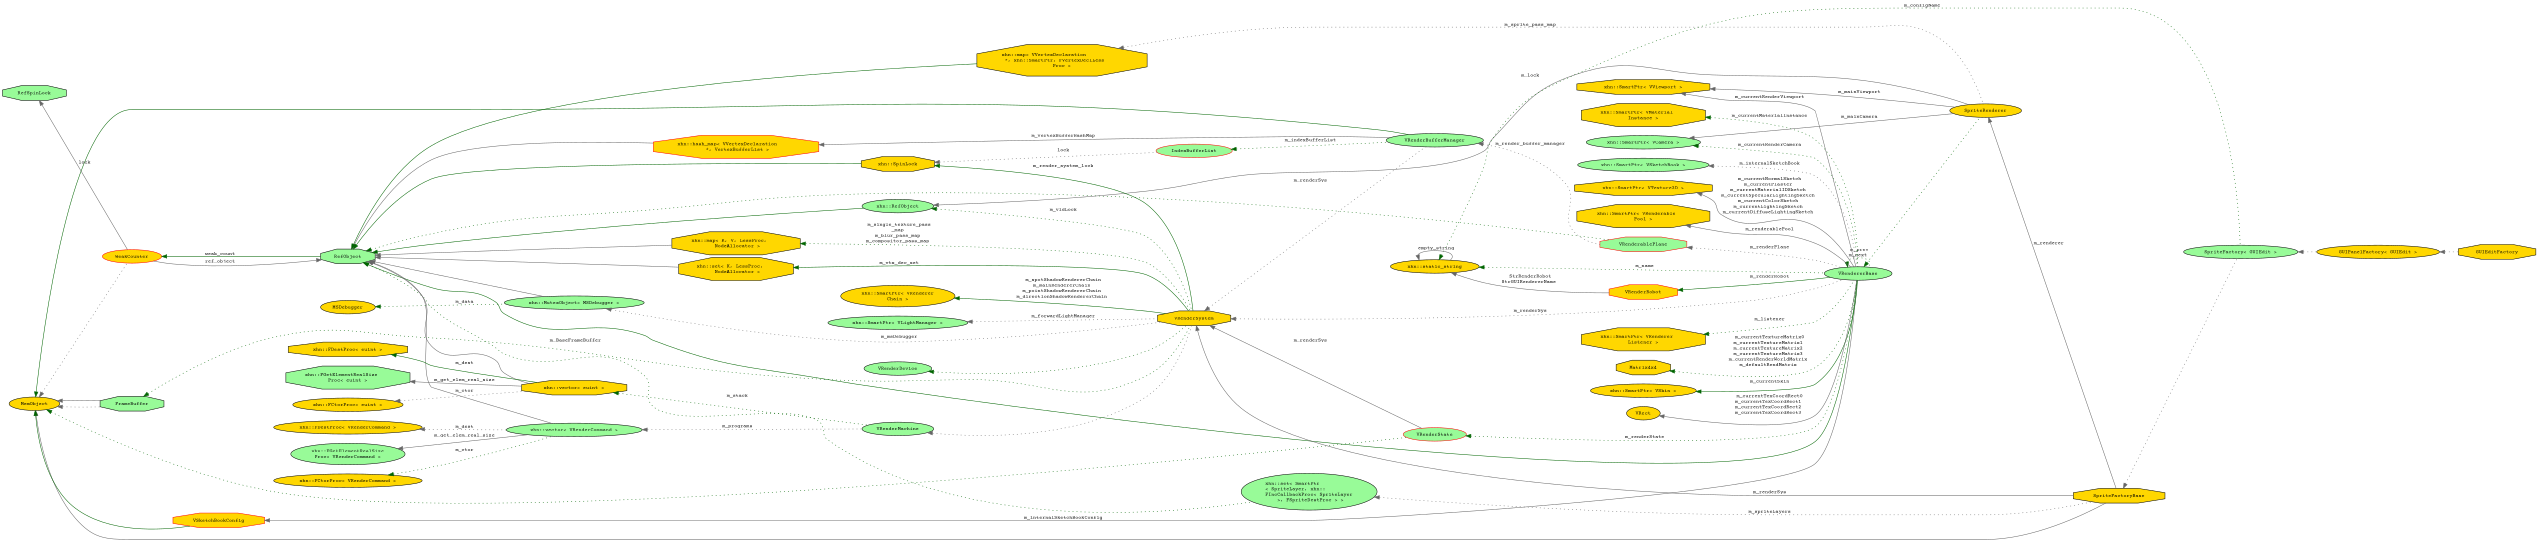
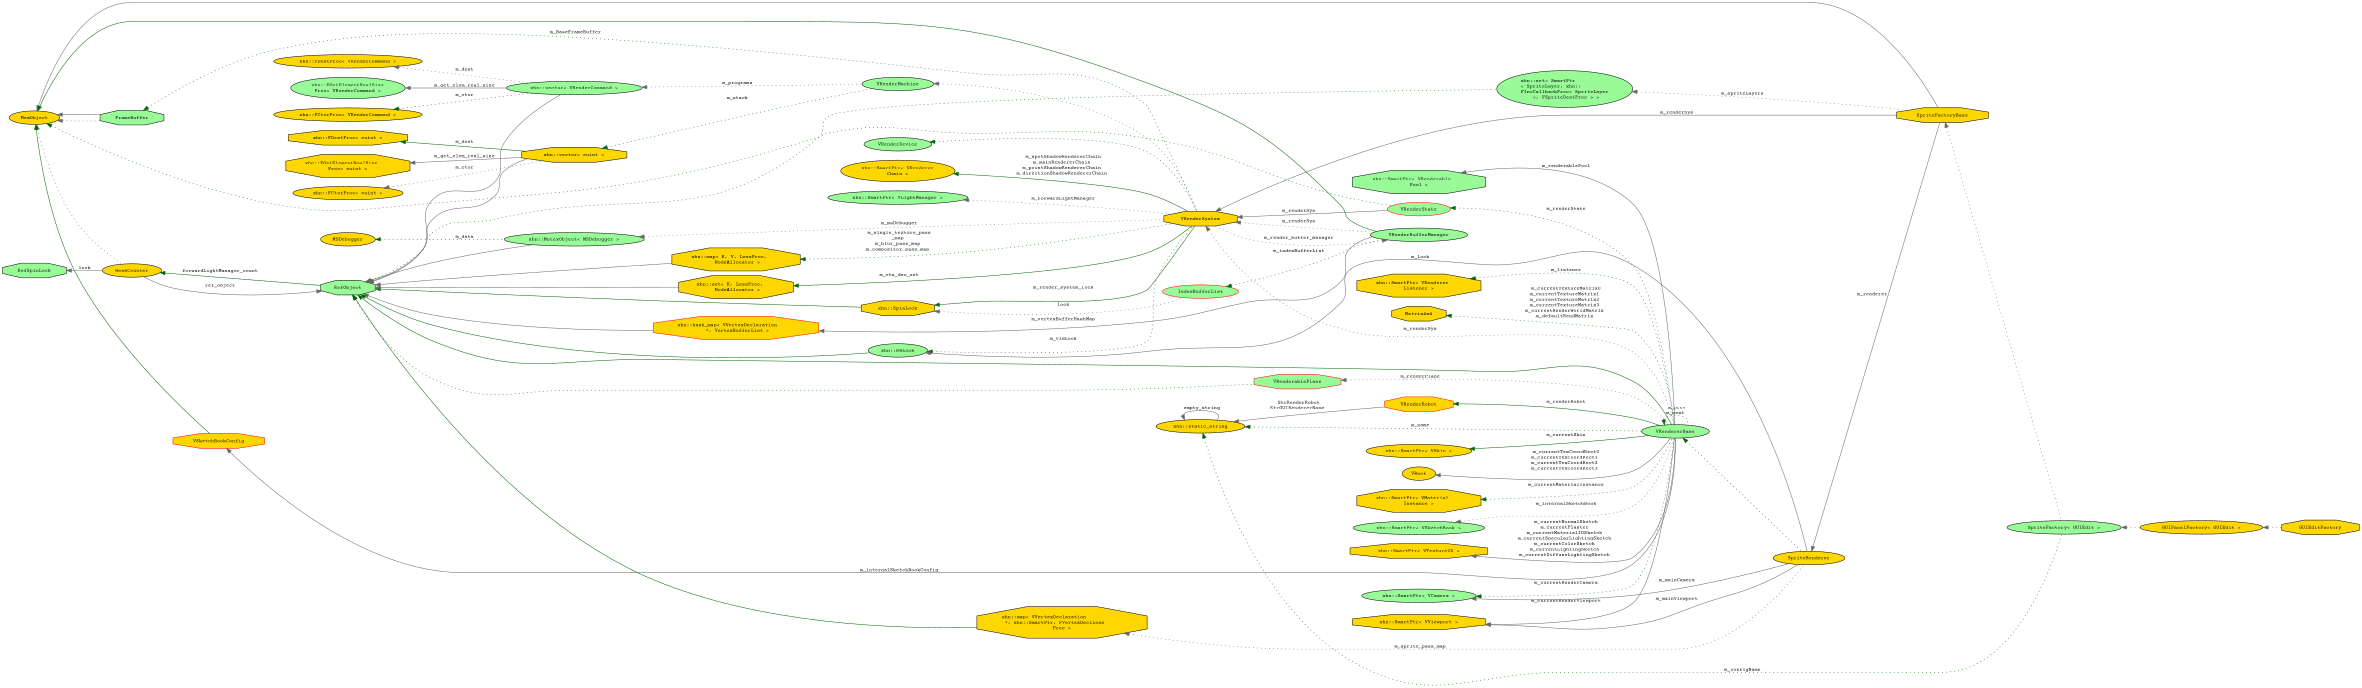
edge "VRenderablePlane" -> "VRenderBufferManager": now "VRenderSystem" -> "VRenderBufferManager"
node "xhn::RefObject": label "xhn::RefObject" -> "xhn::RWLock"
node "xhn::SmartPtr< VRenderable Pool >": fillcolor gold -> palegreen
edge "RefObject" -> "WeakCounter": label " weak_count" -> " forwardLightManager_count"
node "WeakCounter": color red -> black
node "xhn::FGetElementRealSize Proc< euint >": fillcolor palegreen -> gold
